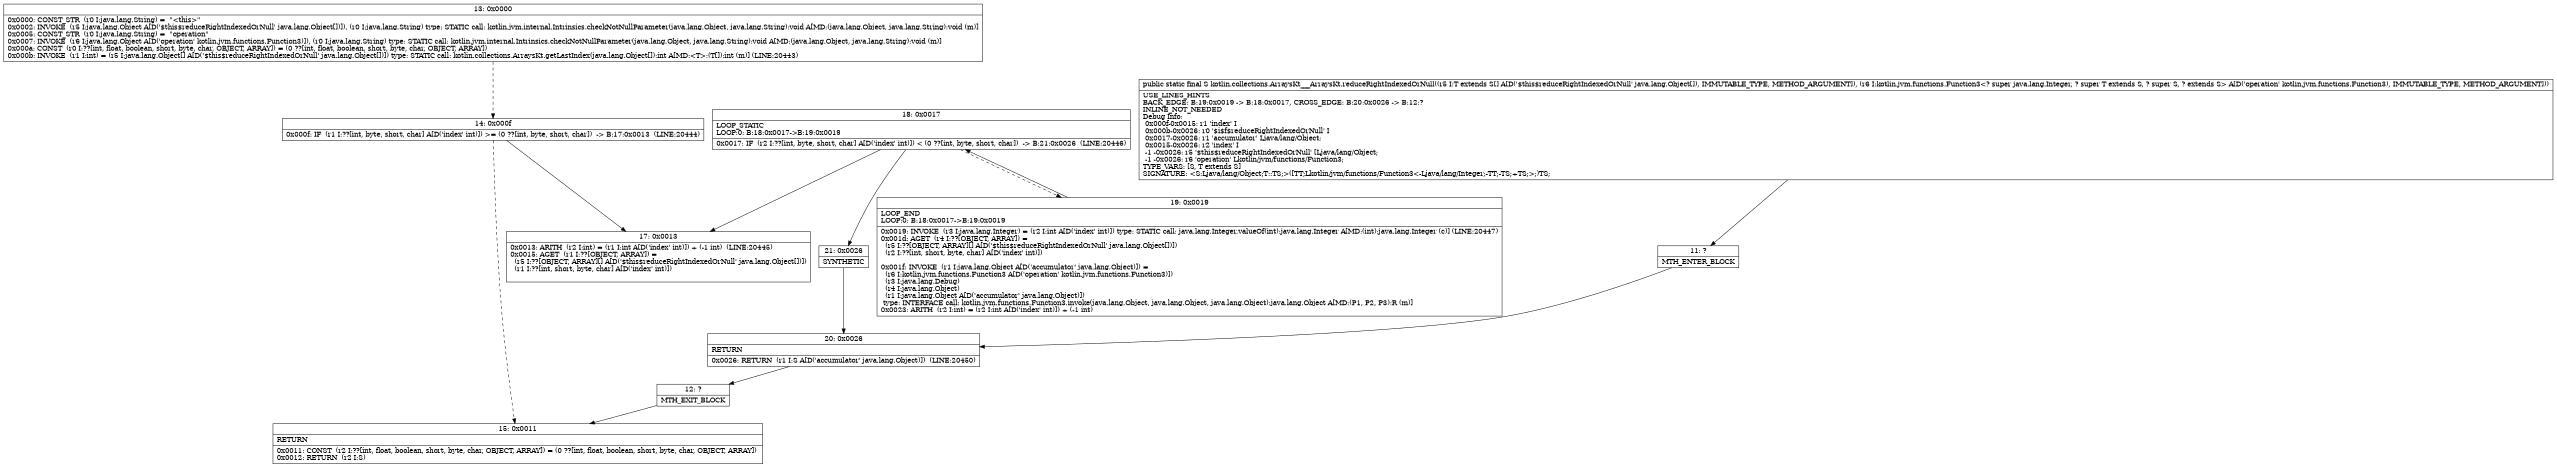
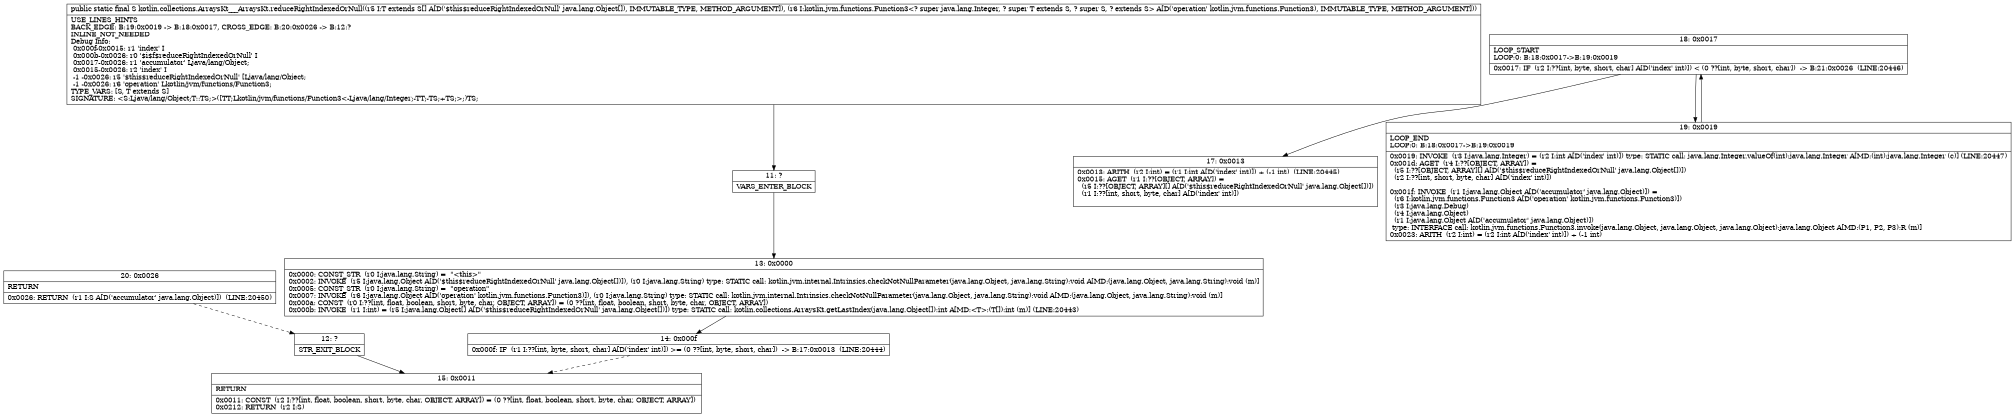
edge "13: 0x0000" -> "14: 0x000f": style dashed -> solid
node "18: 0x0017": text "LOOP_STATIC" -> "LOOP_START"
edge "18: 0x0017" -> "19: 0x0019": style dashed -> solid
edge "14: 0x000f" -> "17: 0x0013": removed
node "21: 0x0026": removed
node "11: ?": text "MTH_ENTER_BLOCK" -> "VARS_ENTER_BLOCK"
edge "11: ?" -> "20: 0x0026": now "11: ?" -> "13: 0x0000"
edge "20: 0x0026" -> "12: ?": style solid -> dashed
node "12: ?": text "MTH_EXIT_BLOCK" -> "STR_EXIT_BLOCK"
node "15: 0x0011": text "0x0012: RETURN  (r2 I:S)" -> "0x0212: RETURN  (r2 I:S)"
